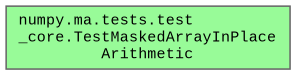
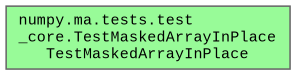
node "numpy.ma.tests.test _core.TestMaskedArrayInPlace Arithmetic": label "numpy.ma.tests.test _core.TestMaskedArrayInPlace Arithmetic" -> "numpy.ma.tests.test _core.TestMaskedArrayInPlace TestMaskedArrayInPlace"
